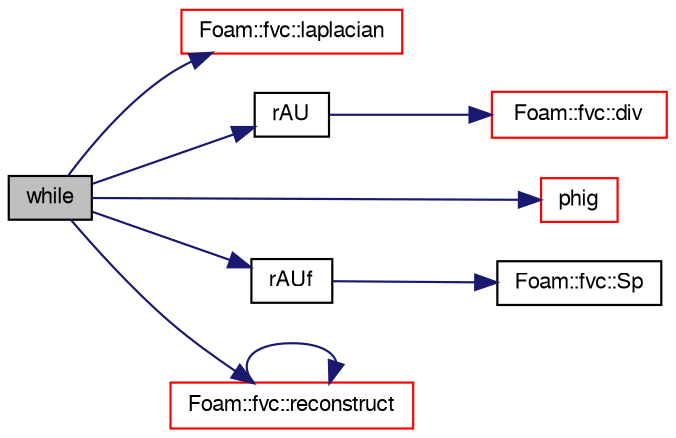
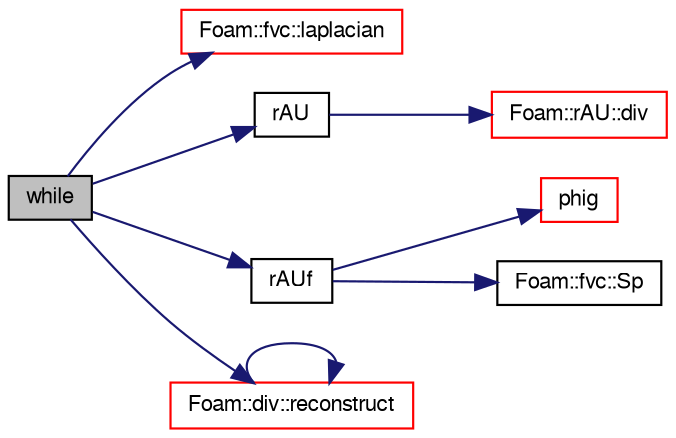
node "Foam::fvc::div": label "Foam::fvc::div" -> "Foam::rAU::div"
edge "while" -> "phig": now "rAUf" -> "phig"
node "Foam::fvc::reconstruct": label "Foam::fvc::reconstruct" -> "Foam::div::reconstruct"
